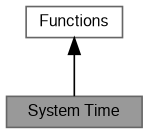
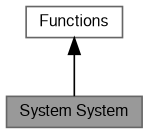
node "System Time": label "System Time" -> "System System"
